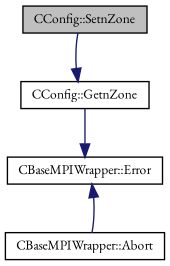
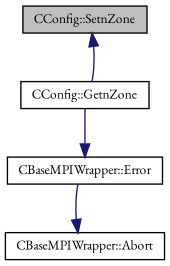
edge "CConfig::SetnZone" -> "CConfig::GetnZone": reversed
edge "CBaseMPIWrapper::Abort" -> "CBaseMPIWrapper::Error": reversed
